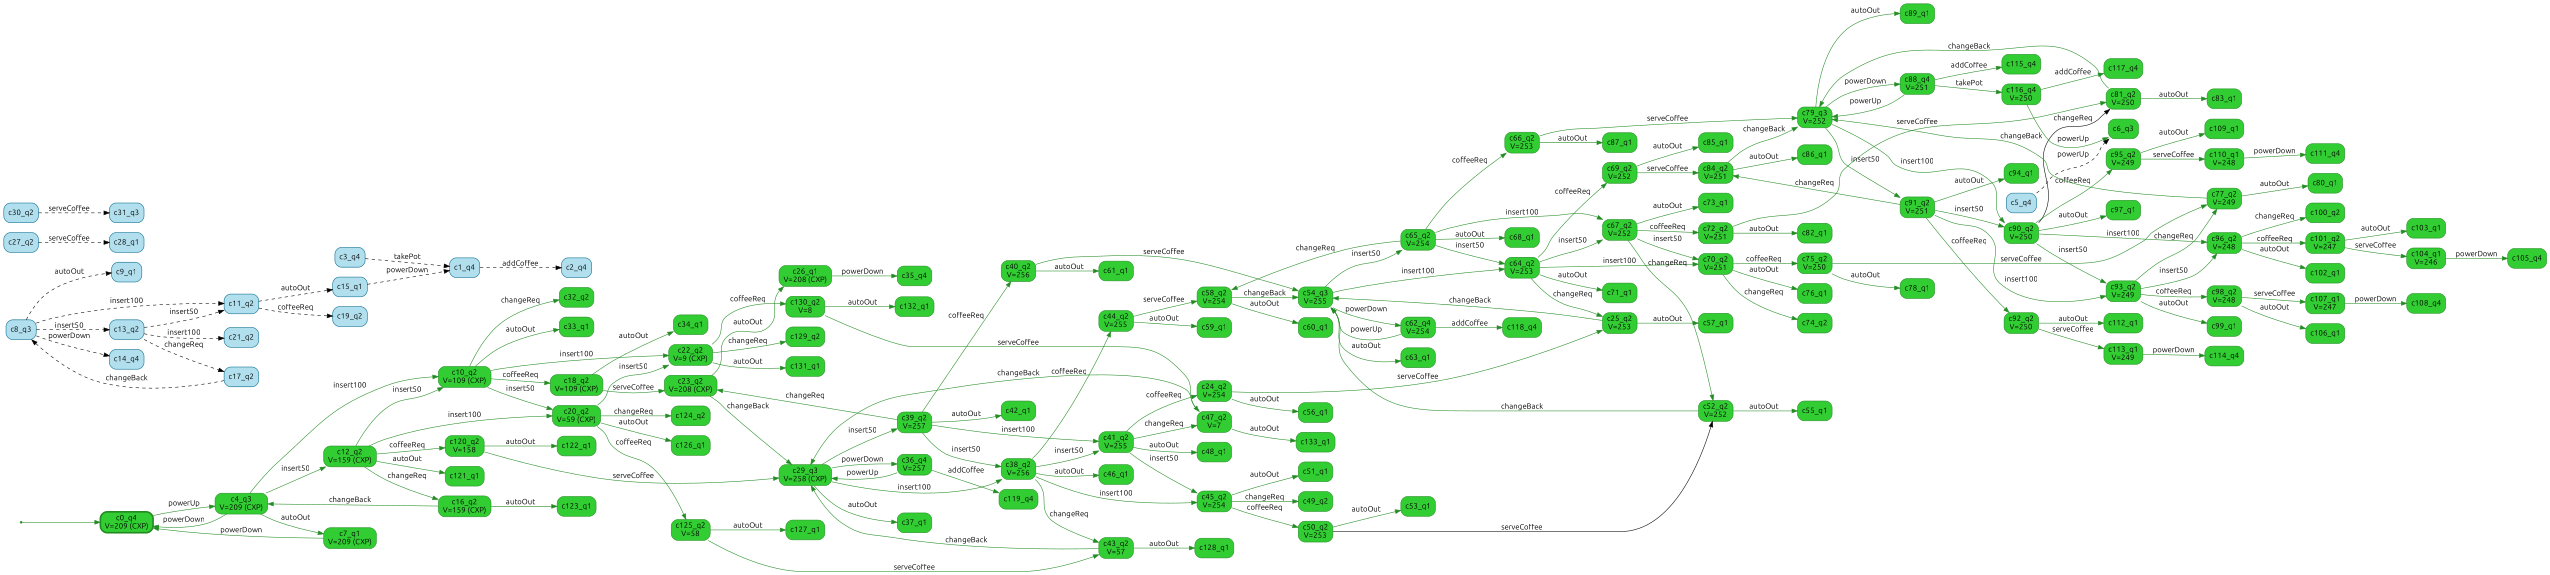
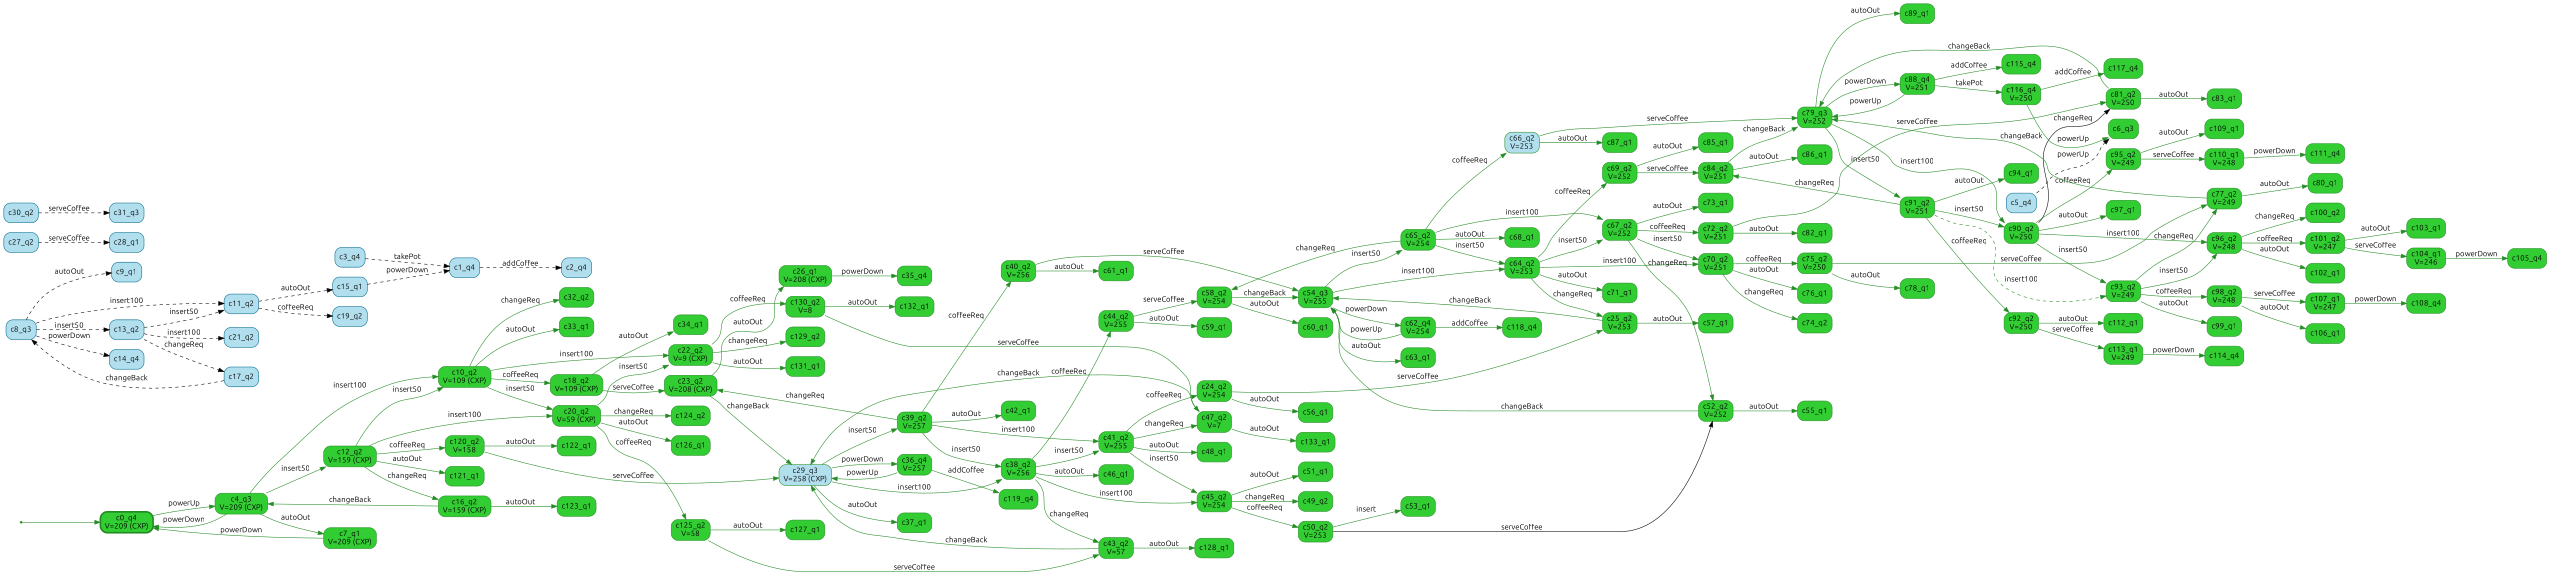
node "c66_q2 V=253": fillcolor limegreen -> lightblue2
edge "c91_q2 V=251" -> "c93_q2 V=249": style solid -> dashed
node "c29_q3 V=258 (CXP)": fillcolor limegreen -> lightblue2
edge "c50_q2 V=253" -> "c53_q1": label "autoOut" -> "insert"
